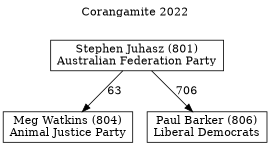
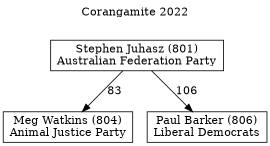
edge "Stephen Juhasz (801) Australian Federation Party" -> "Meg Watkins (804) Animal Justice Party": label "63" -> "83"
edge "Stephen Juhasz (801) Australian Federation Party" -> "Paul Barker (806) Liberal Democrats": label "706" -> "106"
